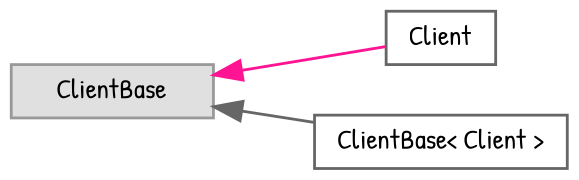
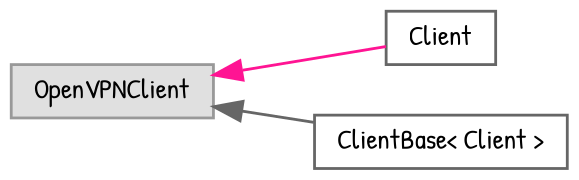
node "ClientBase": label "ClientBase" -> "OpenVPNClient"
